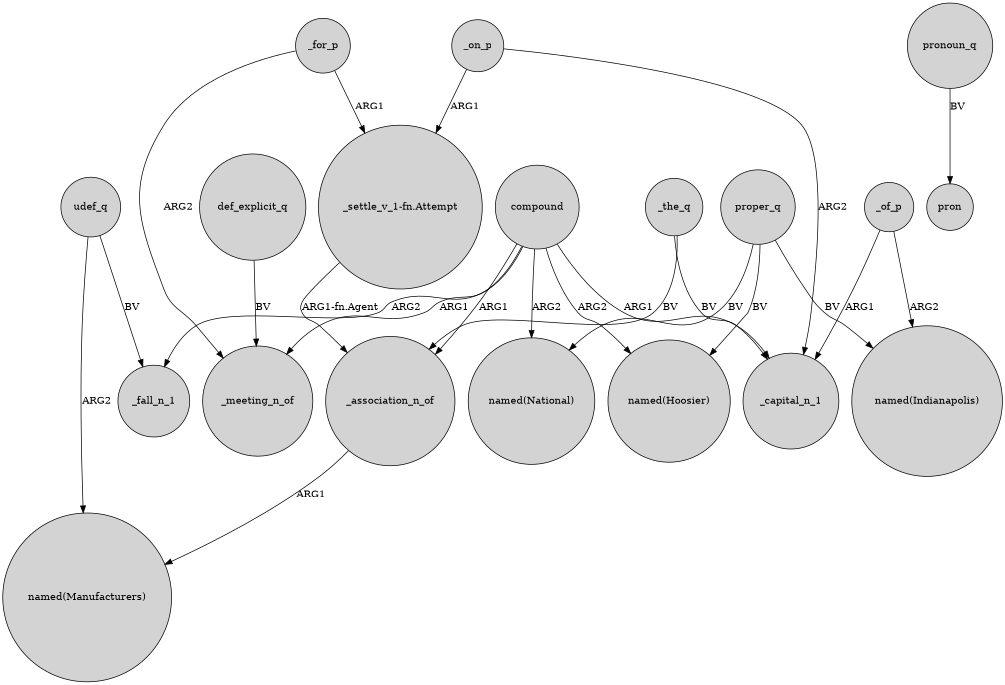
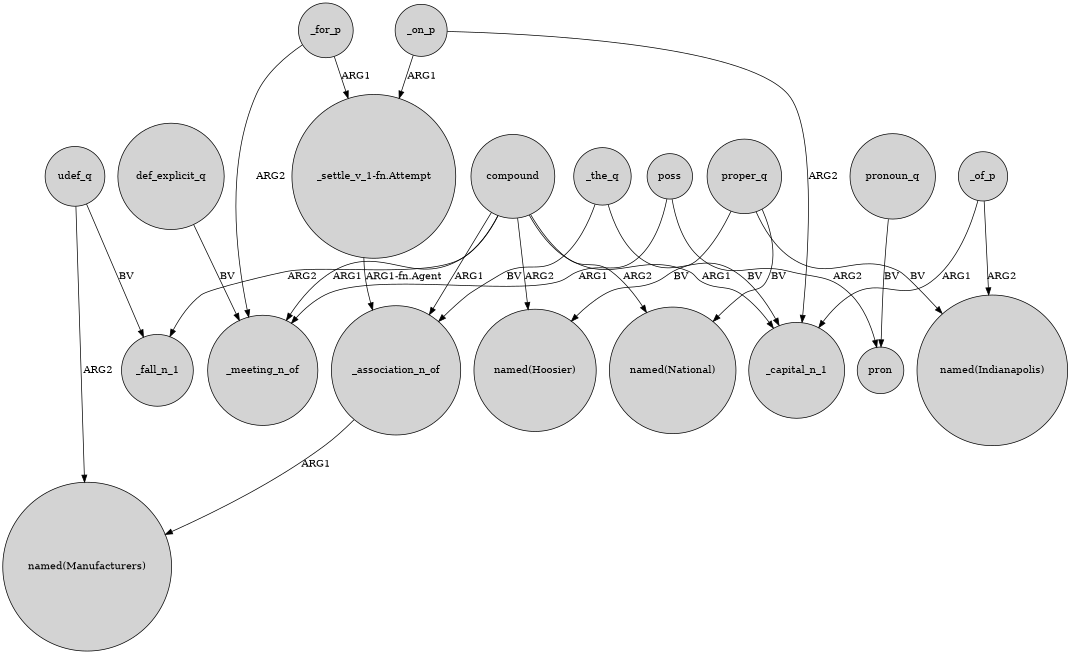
node "poss": added
